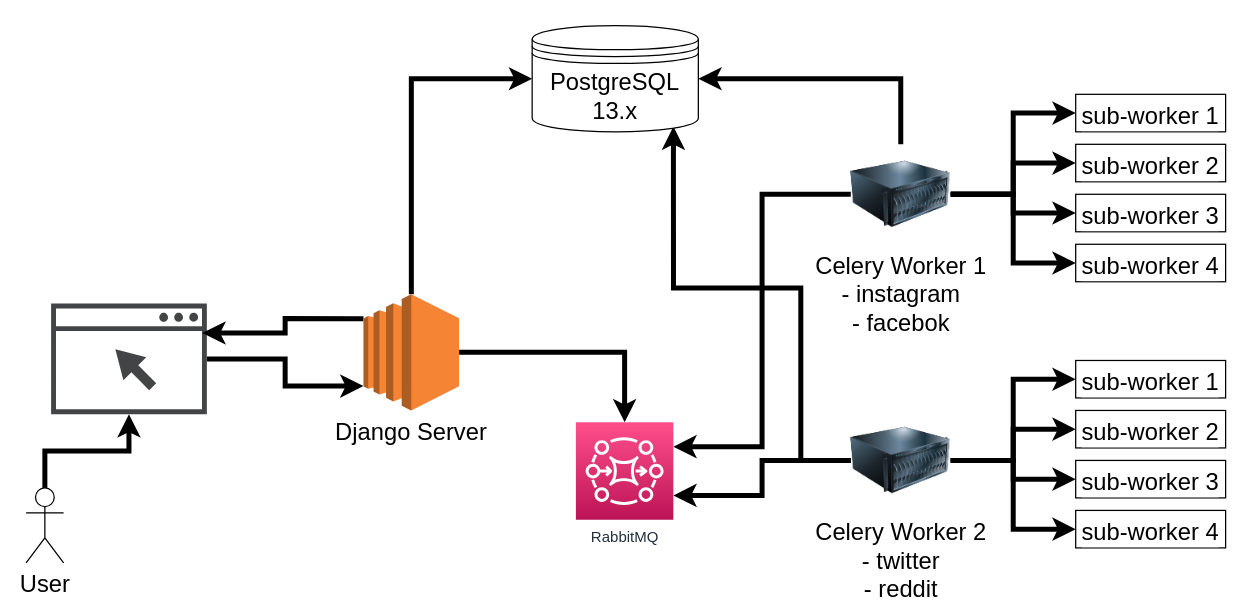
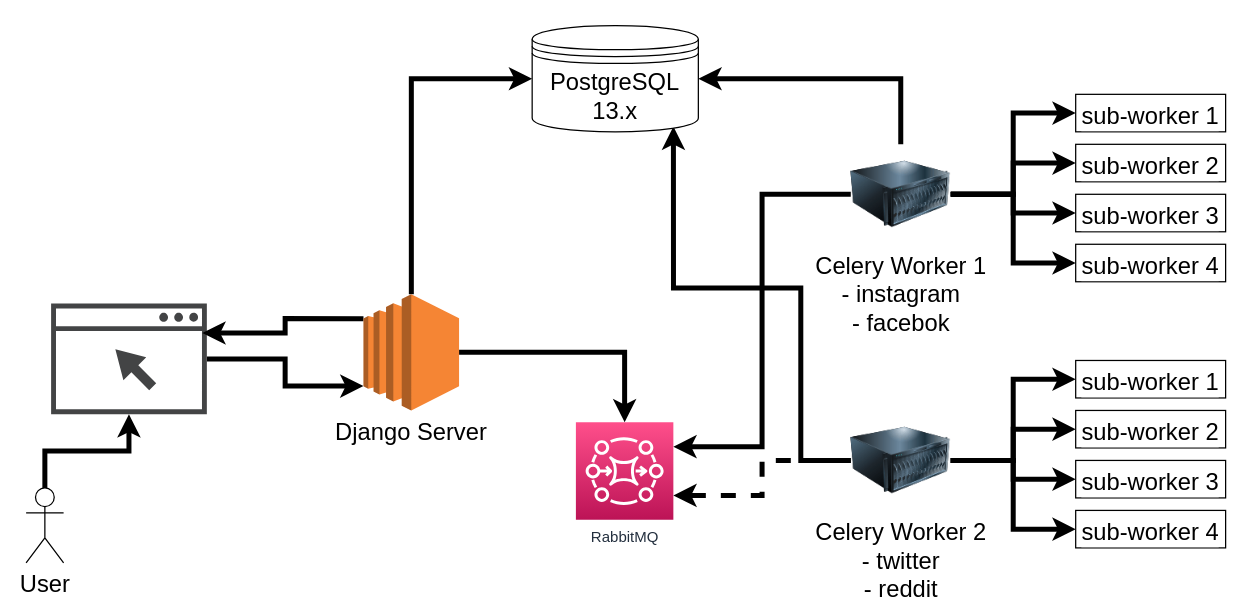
edge "Celery Worker 2 - twitter - reddit" -> "RabbitMQ": style solid -> dashed
